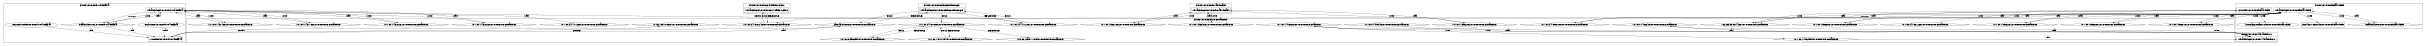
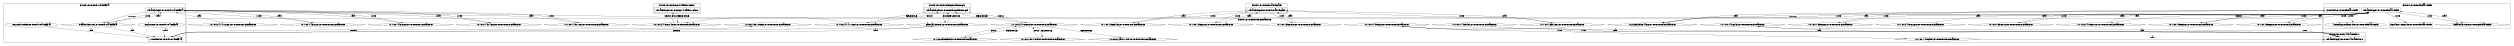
edge "1_fwatchdog#ServerID_ef03aa1de3fe" -> "10.1.80.247:55810#ServerID_OuterContainerID": label "write" -> "sendto"
edge "10.1.80.247:8080#ServerID_OuterContainerID" -> "1_fwatchdog#ServerID_6dcbcc88d5-mmq29": added, label "RESPONSE"
node "10.1.80.1:35654#ServerID_OuterContainerID": added
